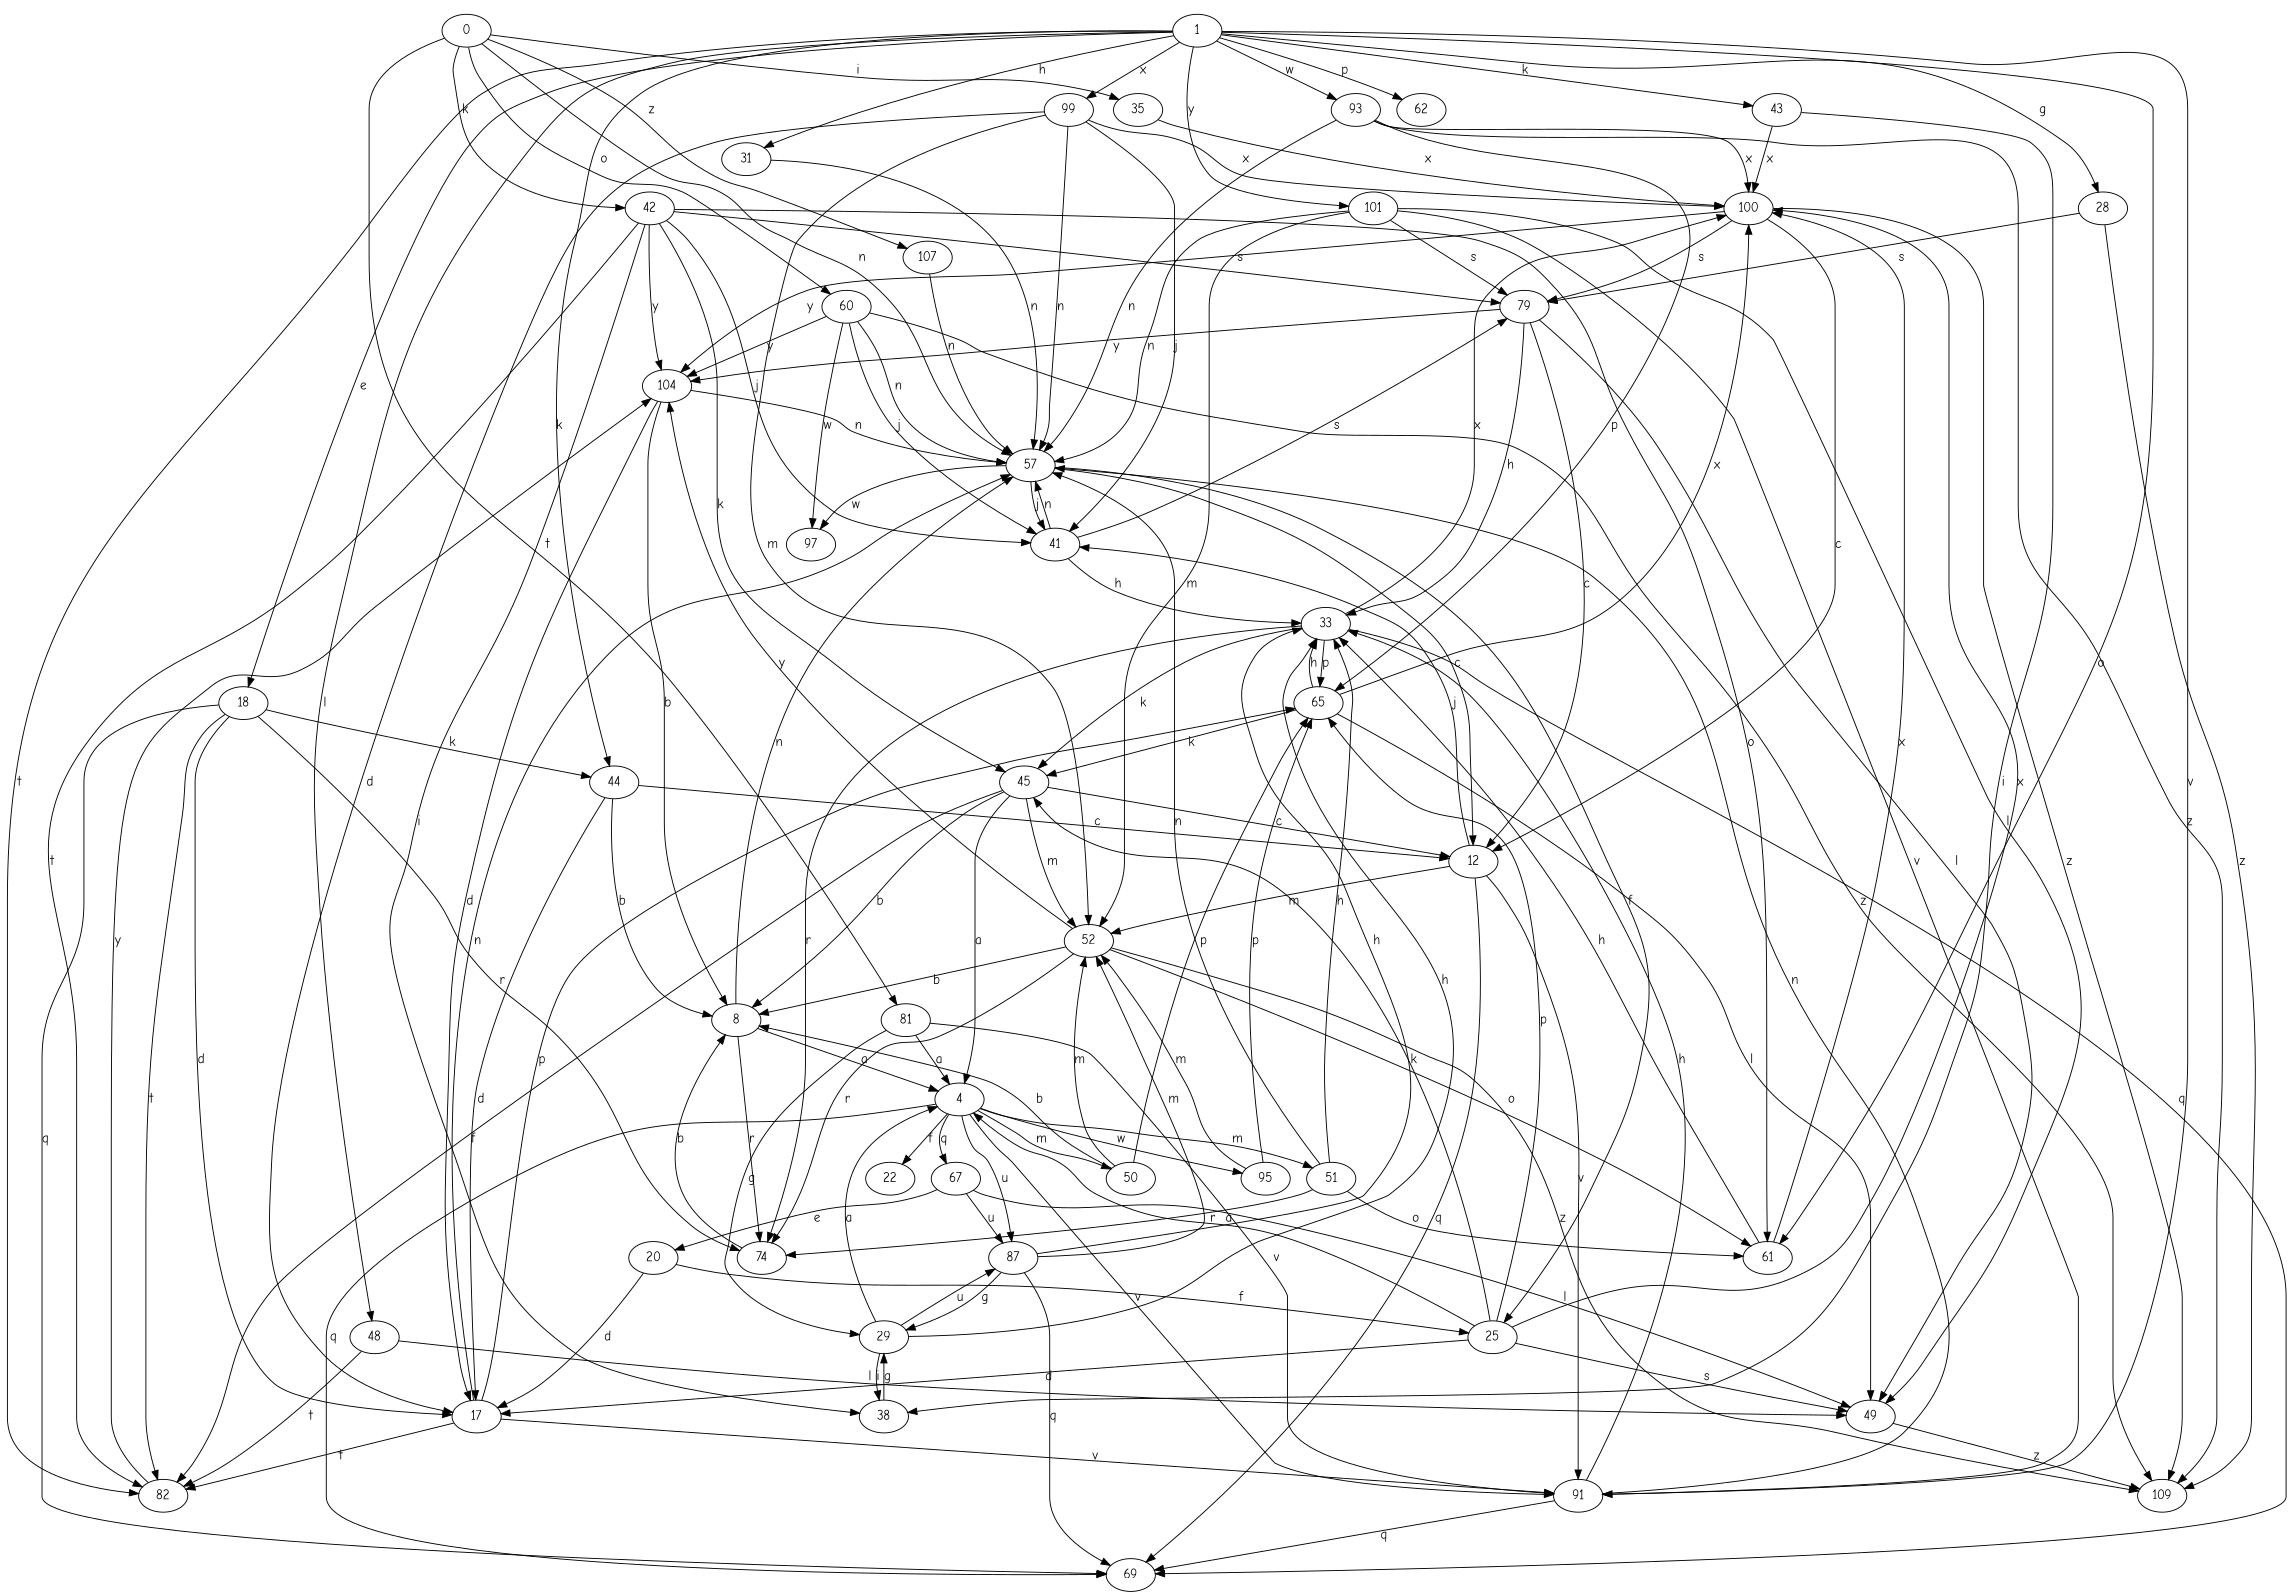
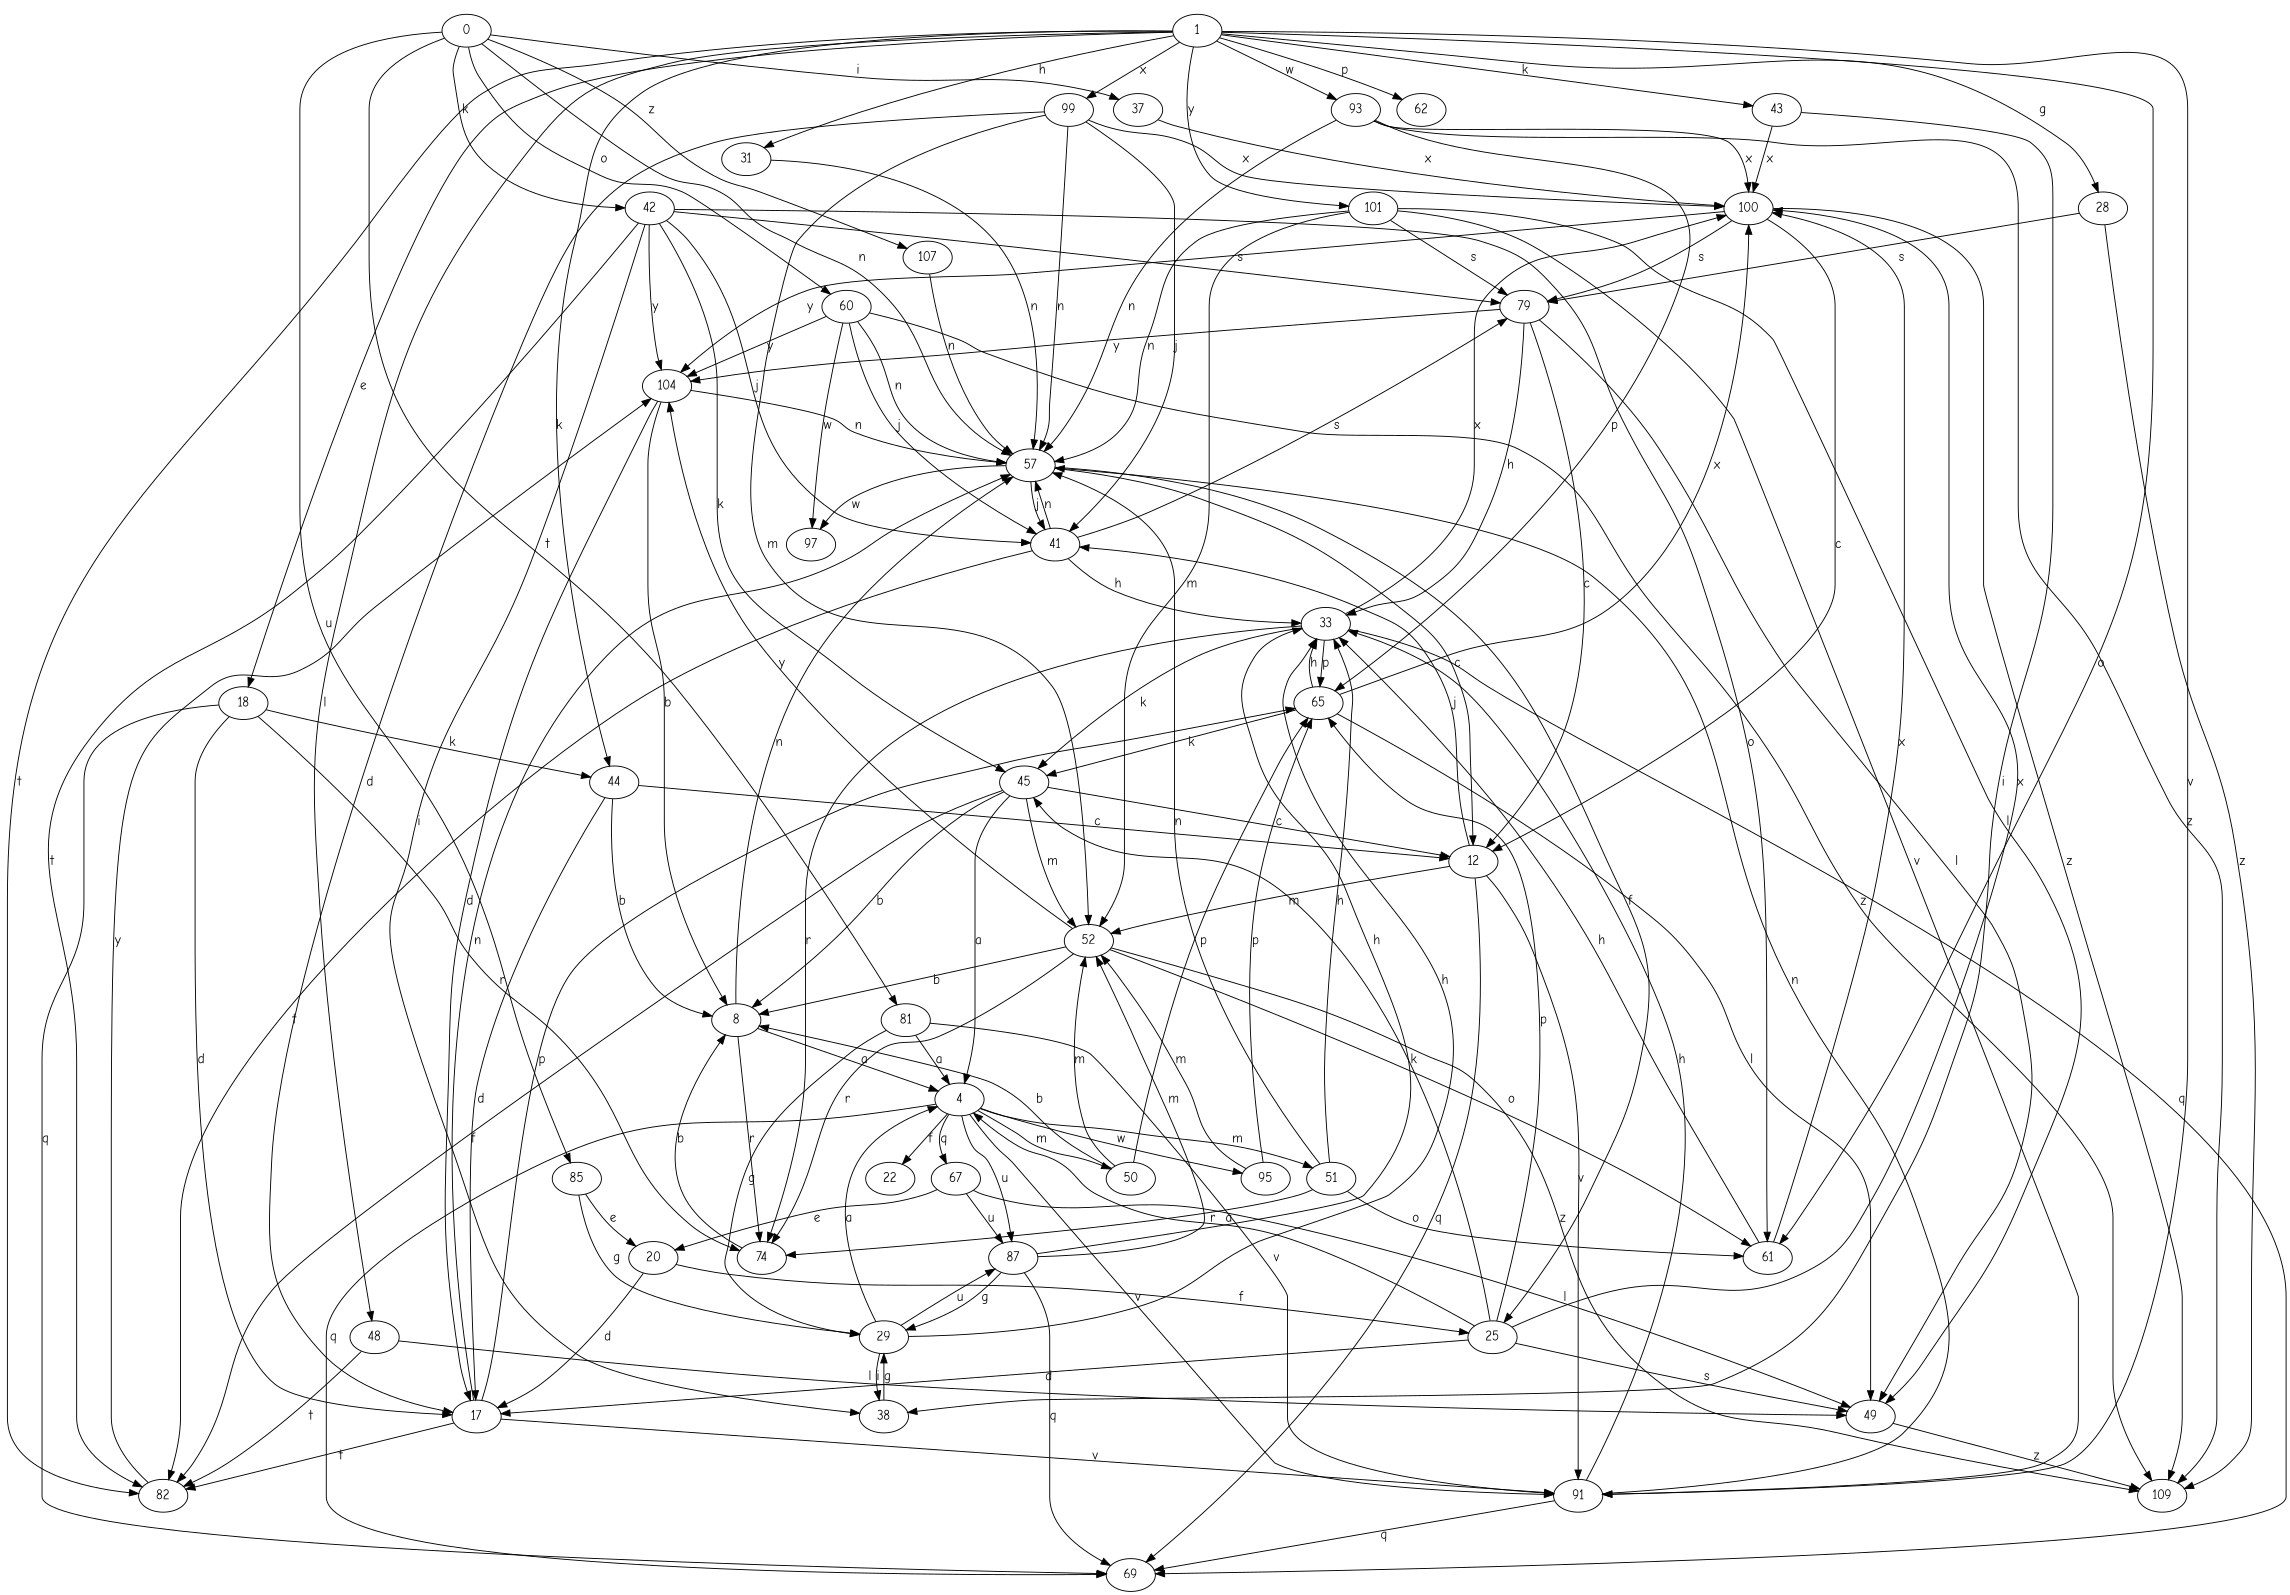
node "35": label "35" -> "37"
edge "18" -> "82": now "41" -> "82"
node "85": added
